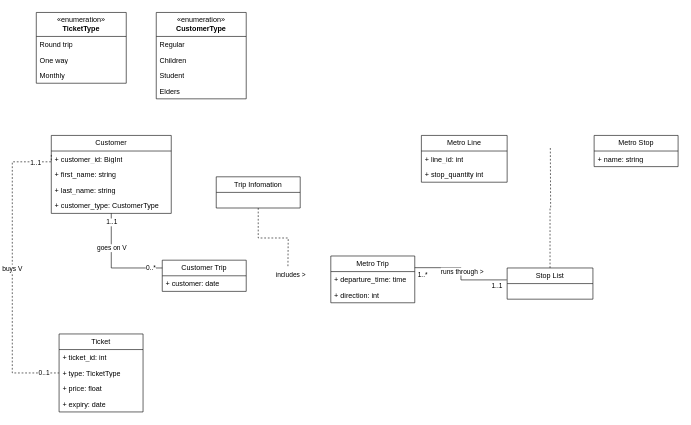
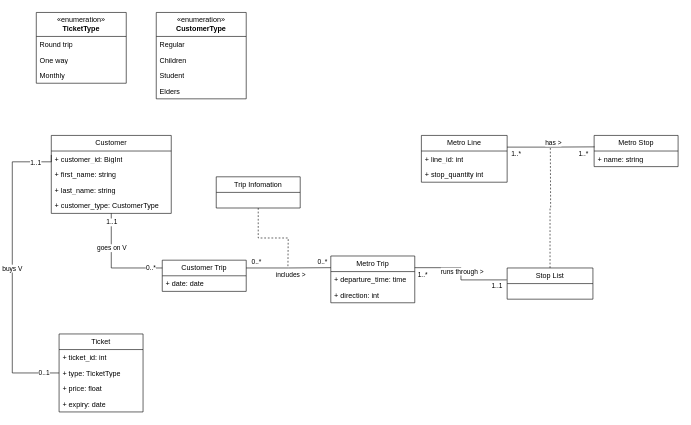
edge "Metro Stop" -- "Metro Line": added, labels "1..*", "has >", "1..*"
edge "Customer Trip" -- "Metro Trip": added, labels "0..*", "0..*"
edge "Customer" -- "+ type: TicketType": style dashed -> solid
node "+ customer: date": label "+ customer: date" -> "+ date: date"
